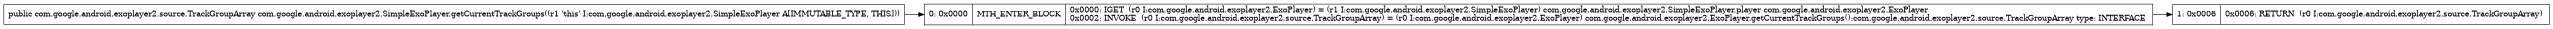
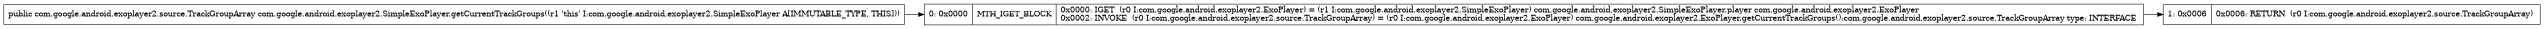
node "0: 0x0000": text "MTH_ENTER_BLOCK" -> "MTH_IGET_BLOCK"
